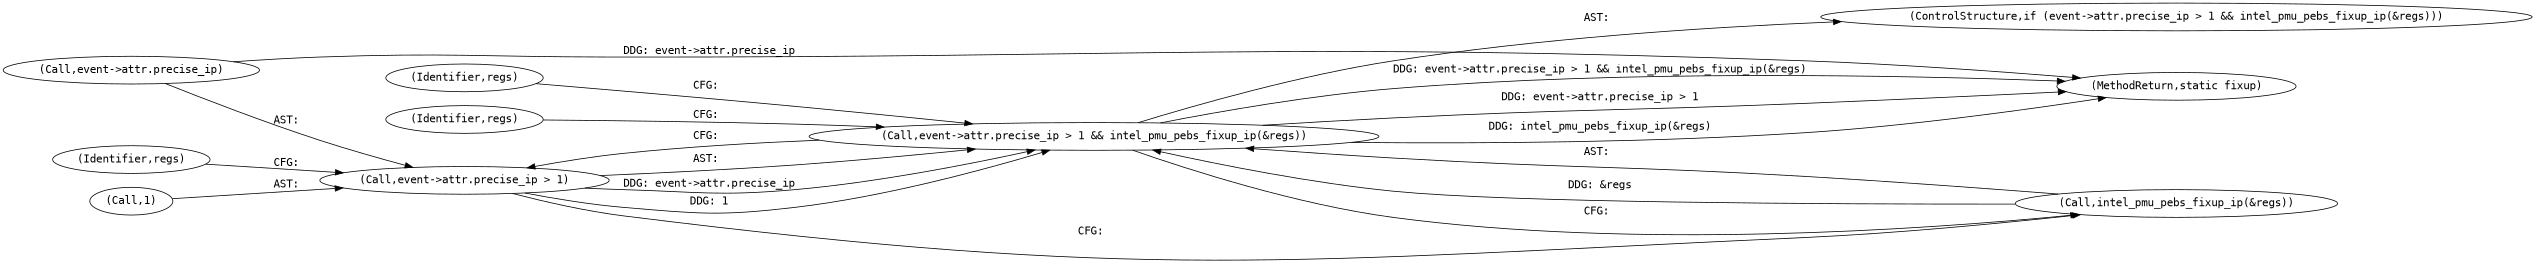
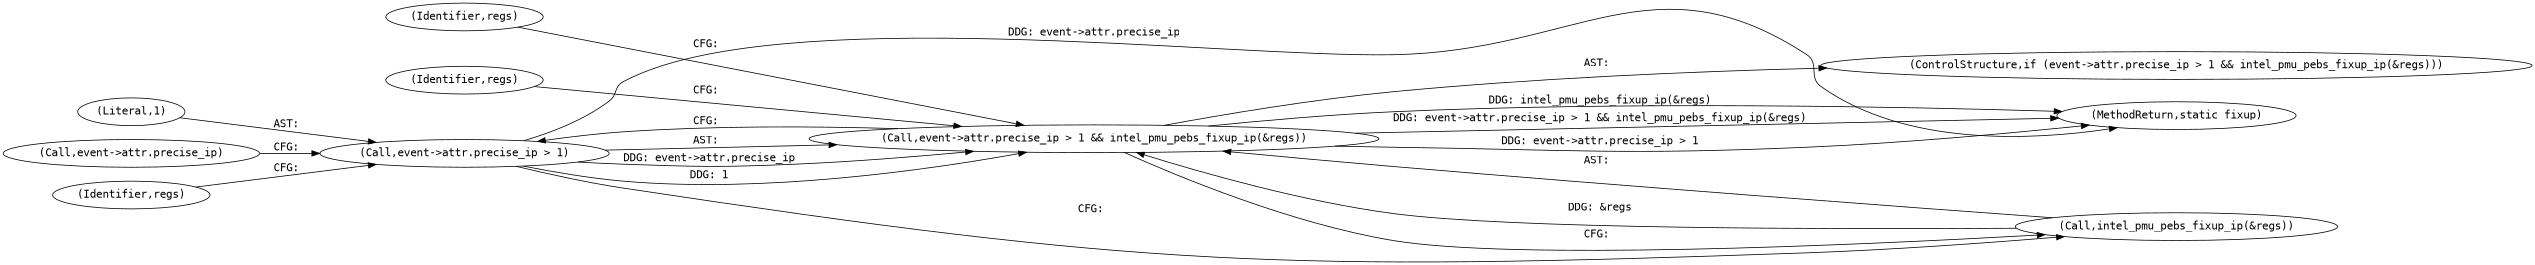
edge "(Call,event->attr.precise_ip)" -> "(MethodReturn,static fixup)": now "(Call,event->attr.precise_ip > 1)" -> "(MethodReturn,static fixup)"
edge "(Call,event->attr.precise_ip)" -> "(Call,event->attr.precise_ip > 1)": label "AST: " -> "CFG: "
node "(Call,1)": label "(Call,1)" -> "(Literal,1)"
